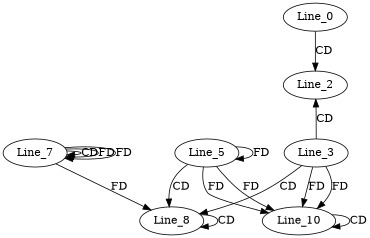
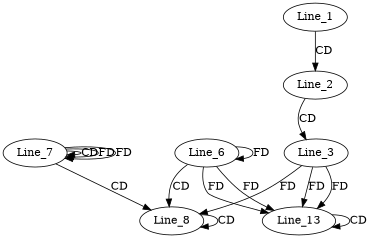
node "Line_0": label "Line_0" -> "Line_1"
edge "Line_3" -> "Line_2": reversed
node "Line_5": label "Line_5" -> "Line_6"
edge "Line_7" -> "Line_8": label "FD" -> "CD"
edge "Line_3" -> "Line_8": label "CD" -> "FD"
node "Line_10": label "Line_10" -> "Line_13"
